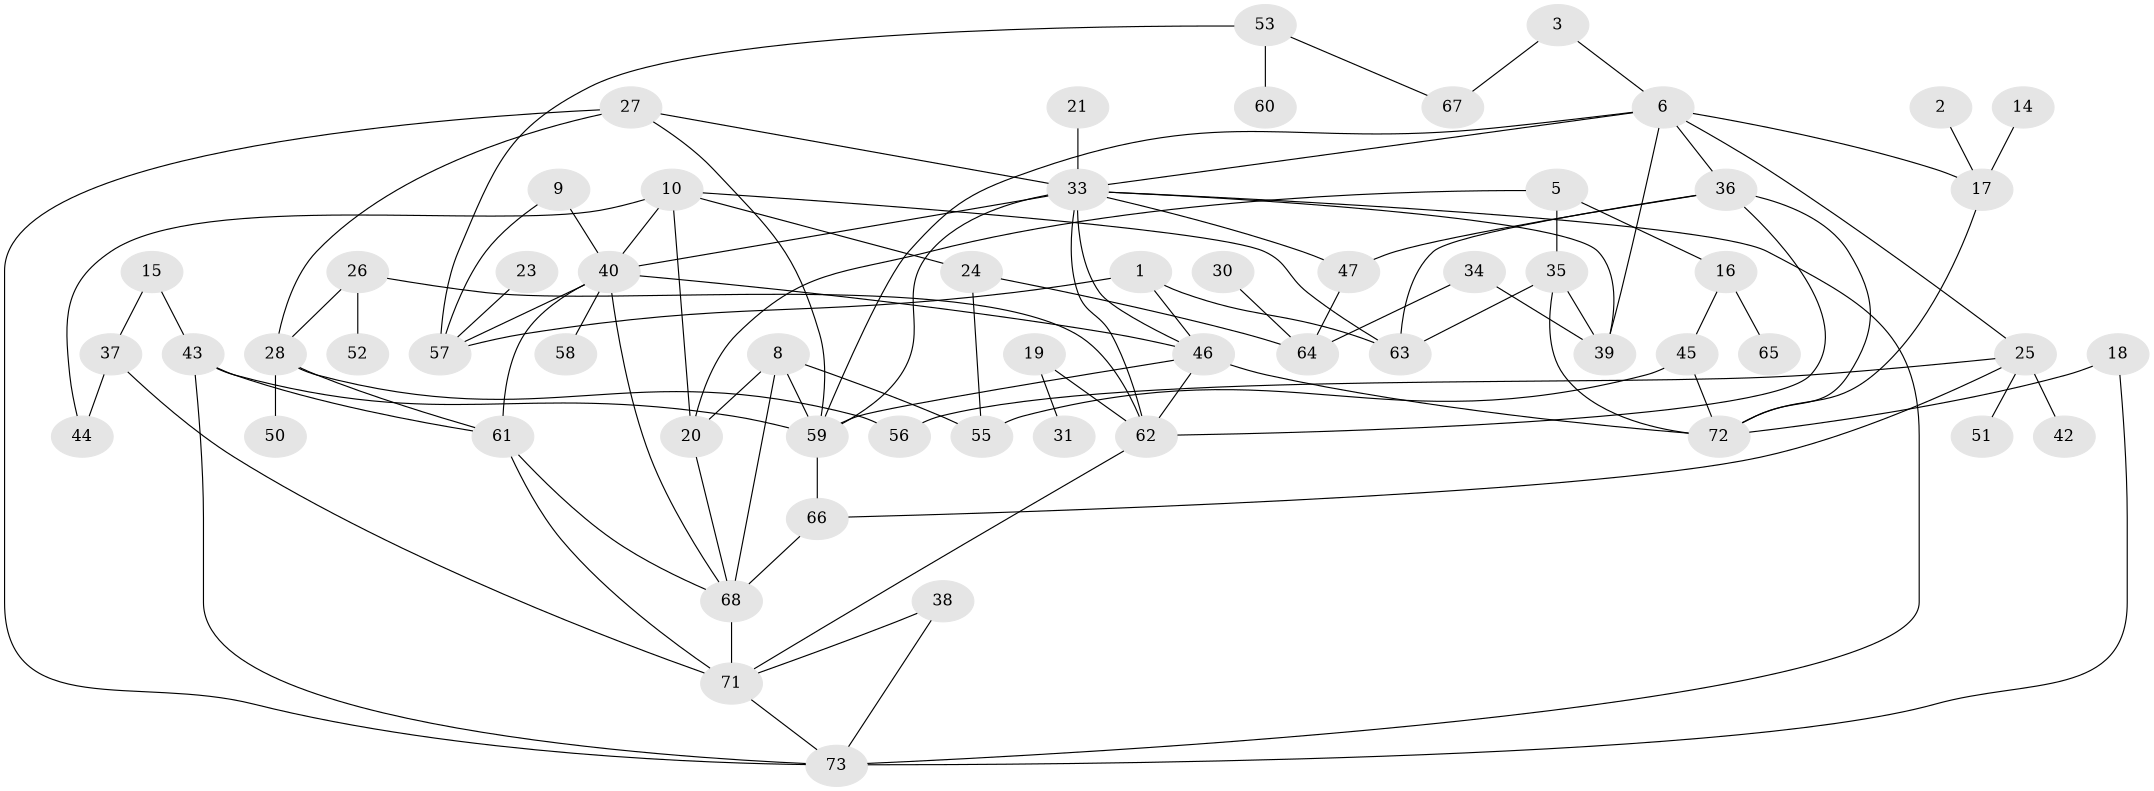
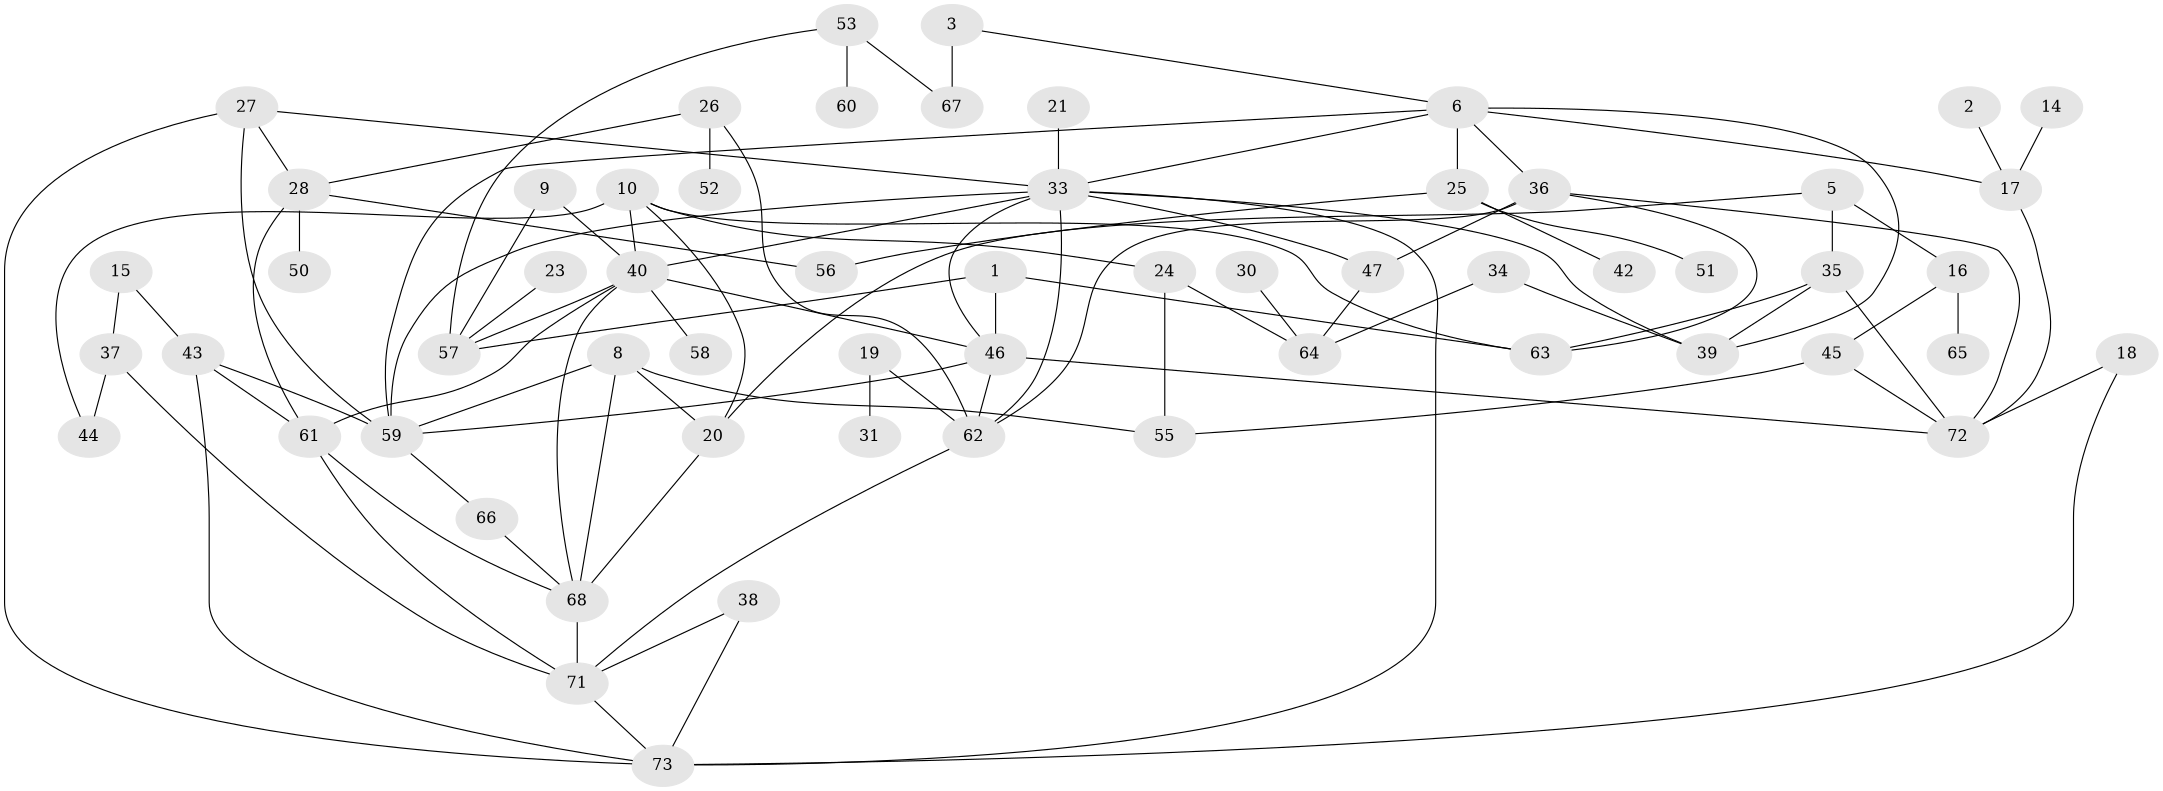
edge "25" -- "66": removed
